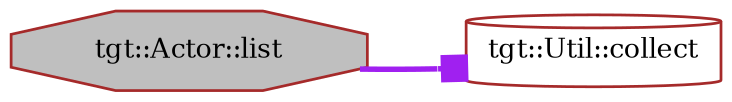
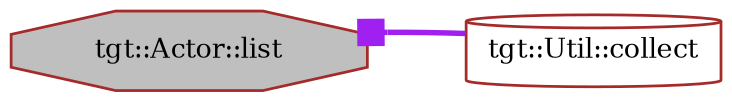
edge "tgt::Actor::list" -> "tgt::Util::collect": reversed
